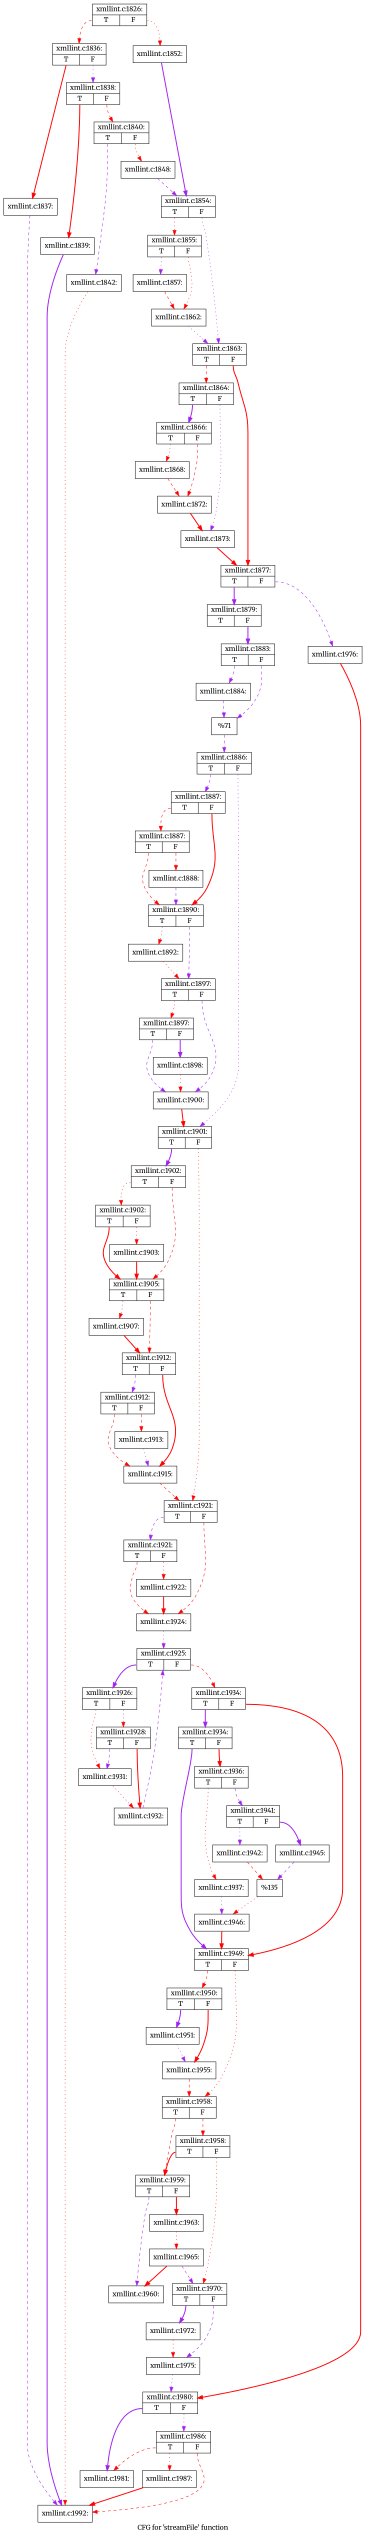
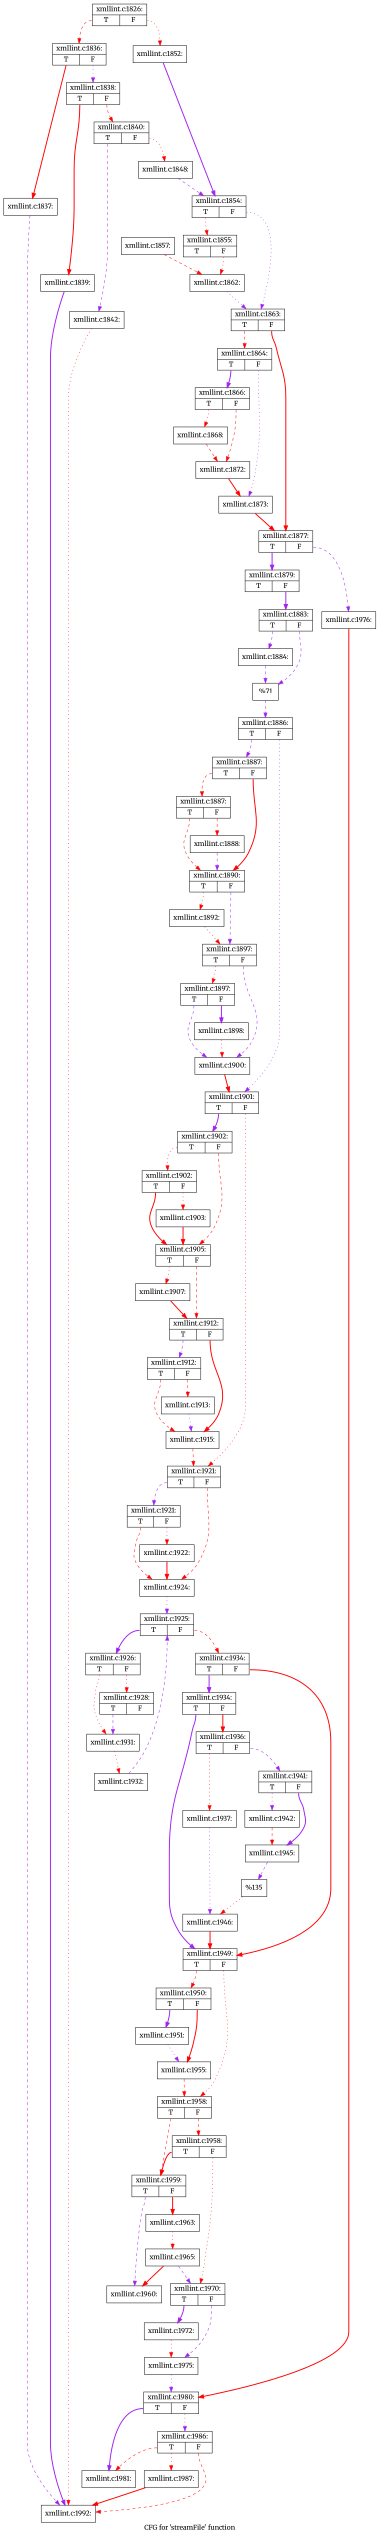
edge "xmllint.c:1855:" -> "xmllint.c:1857:": removed
edge "xmllint.c:1928:" -> "xmllint.c:1932:": removed
edge "xmllint.c:1942:" -> "%135": now "xmllint.c:1942:" -> "xmllint.c:1945:"
